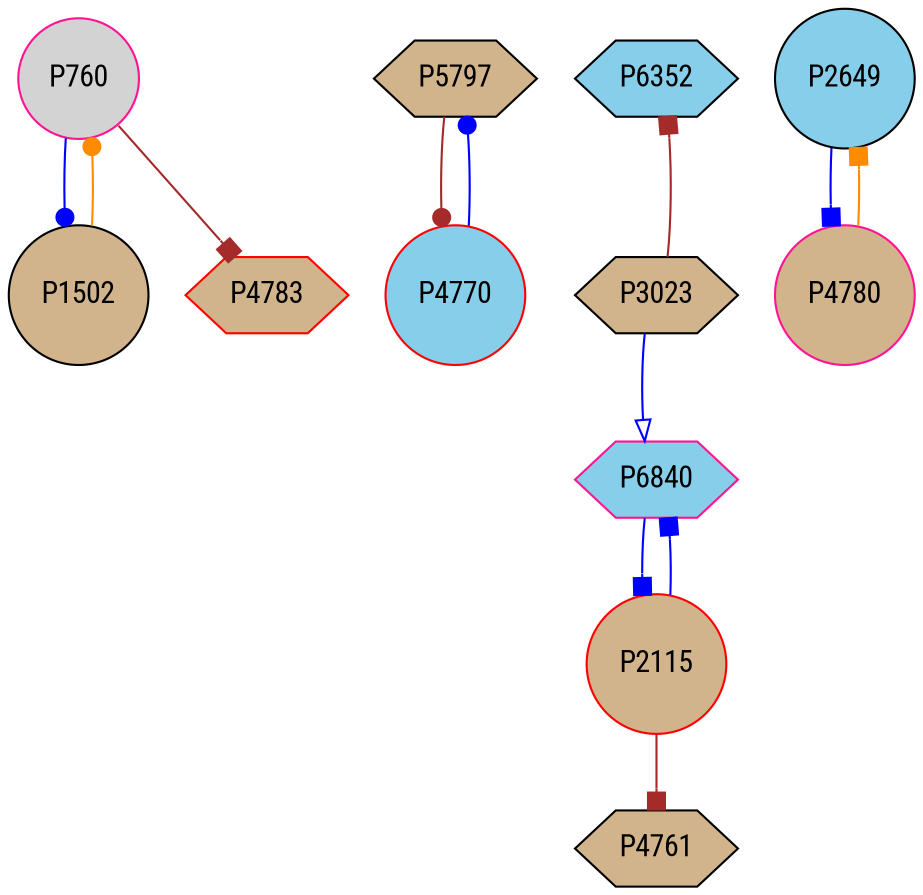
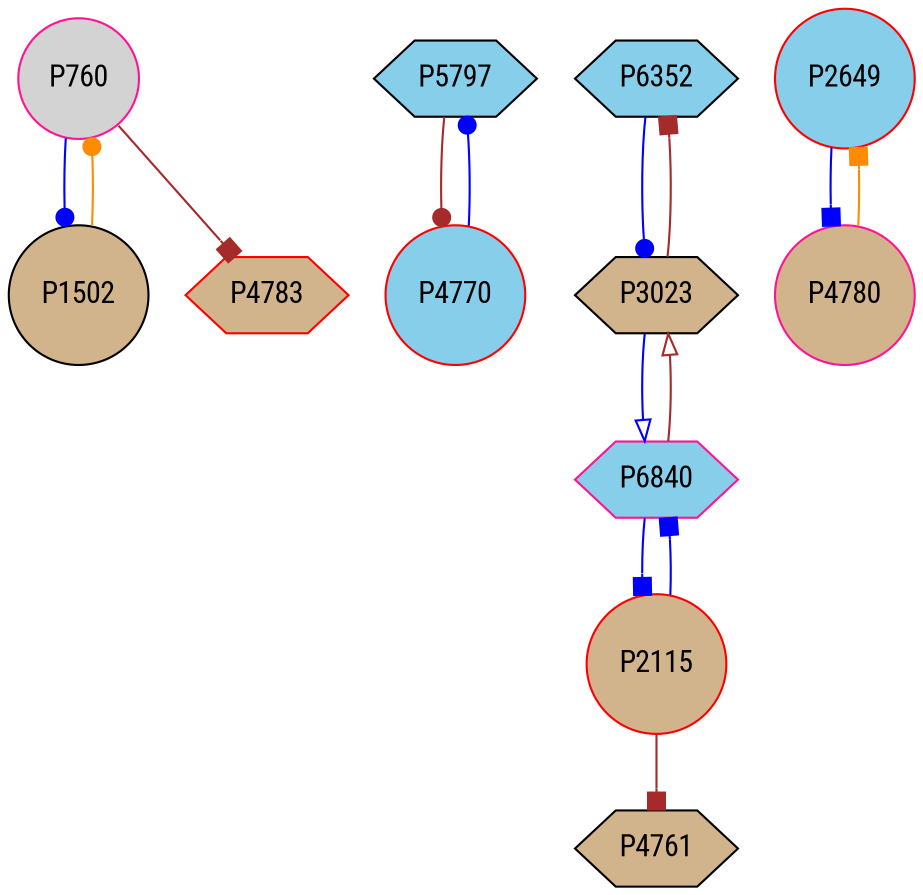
node "P5797": fillcolor tan -> skyblue
node "P2649": color black -> red
edge "P6352" -> "P3023": added
edge "P6840" -> "P3023": added
